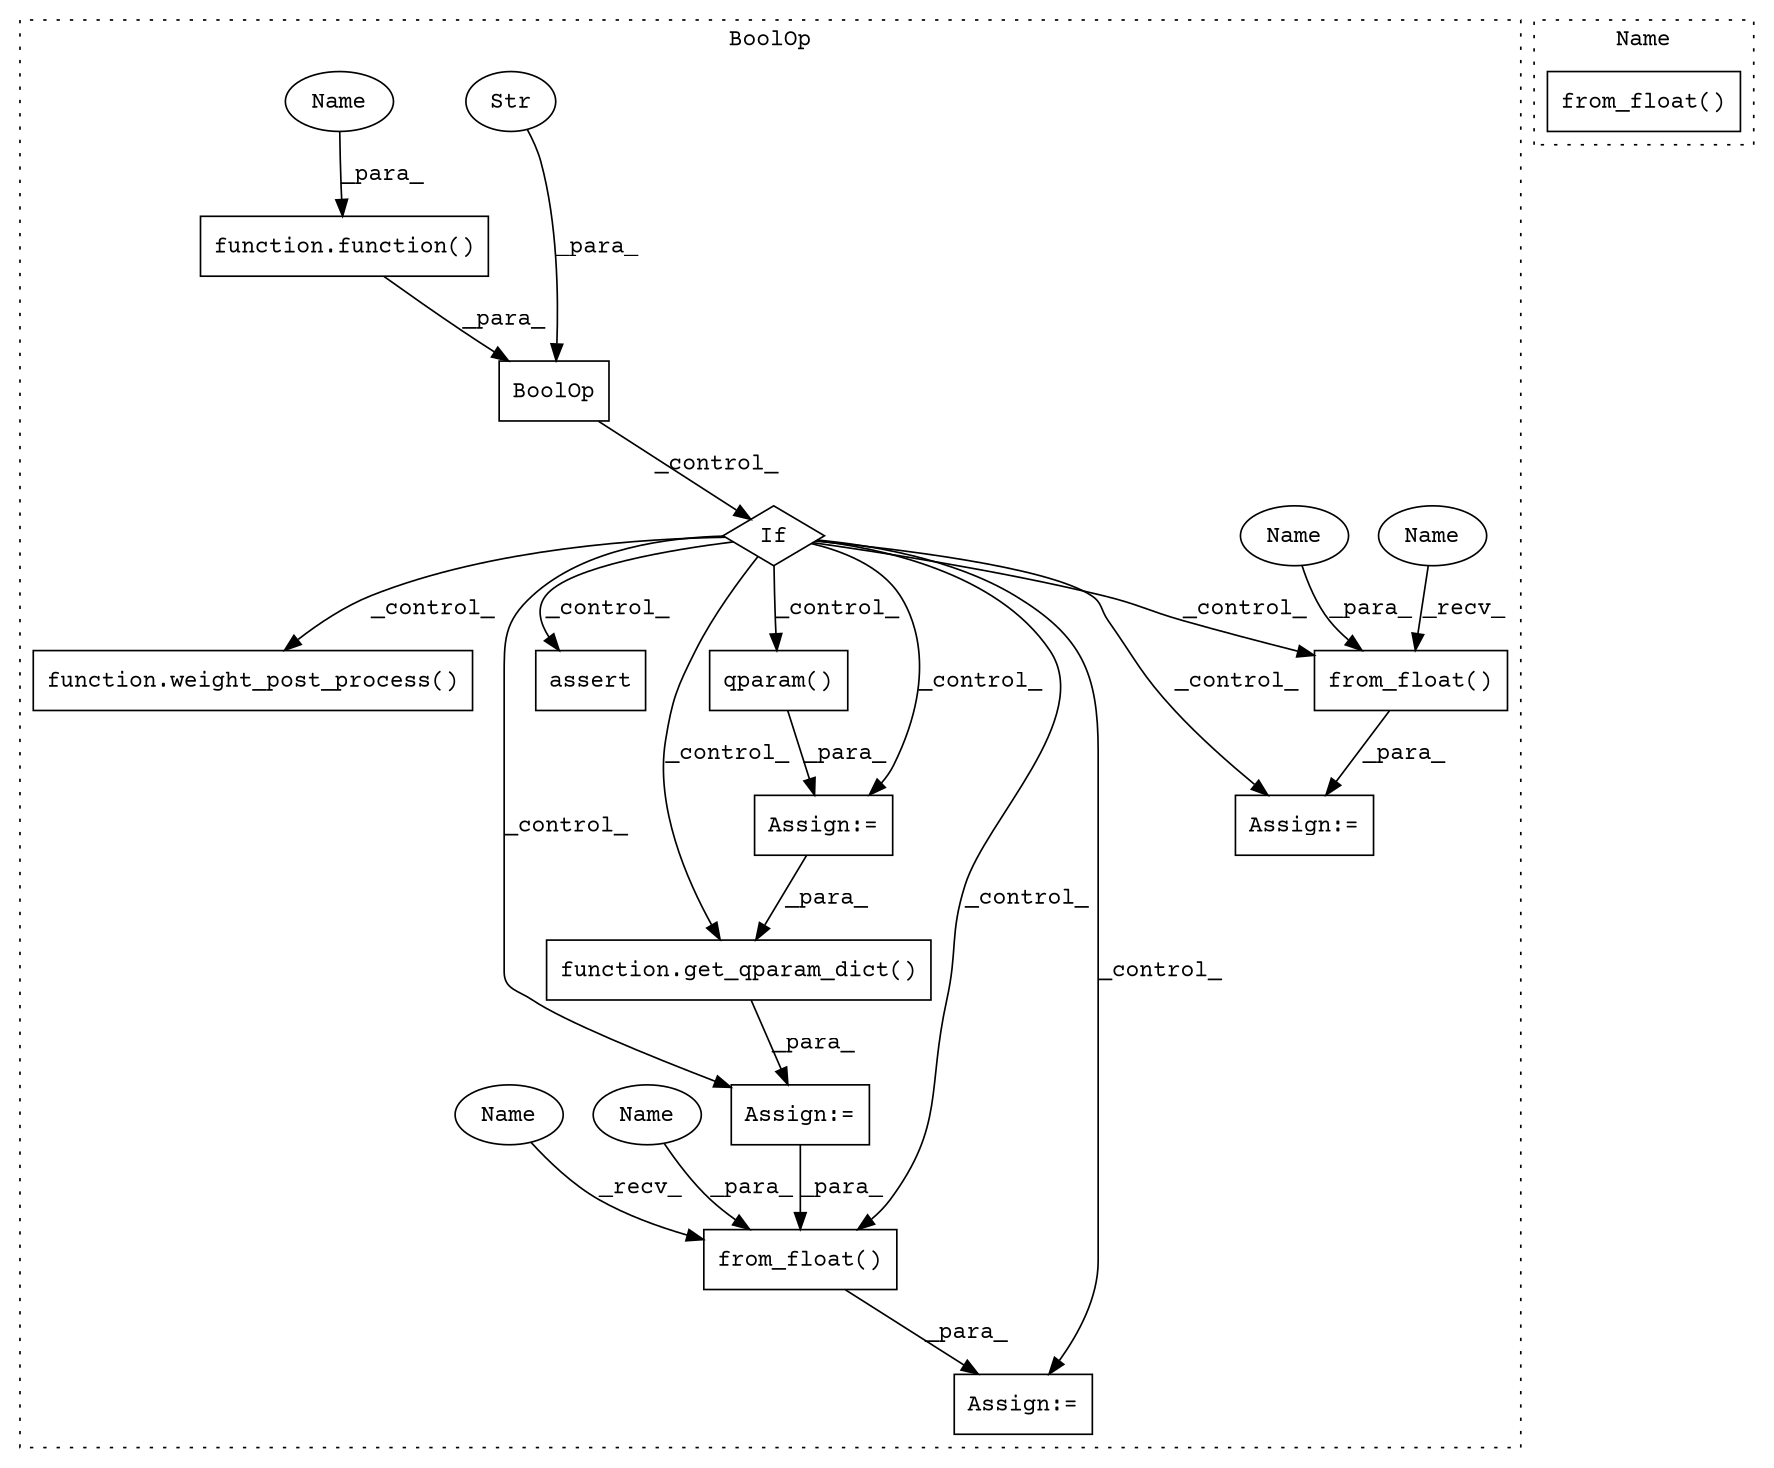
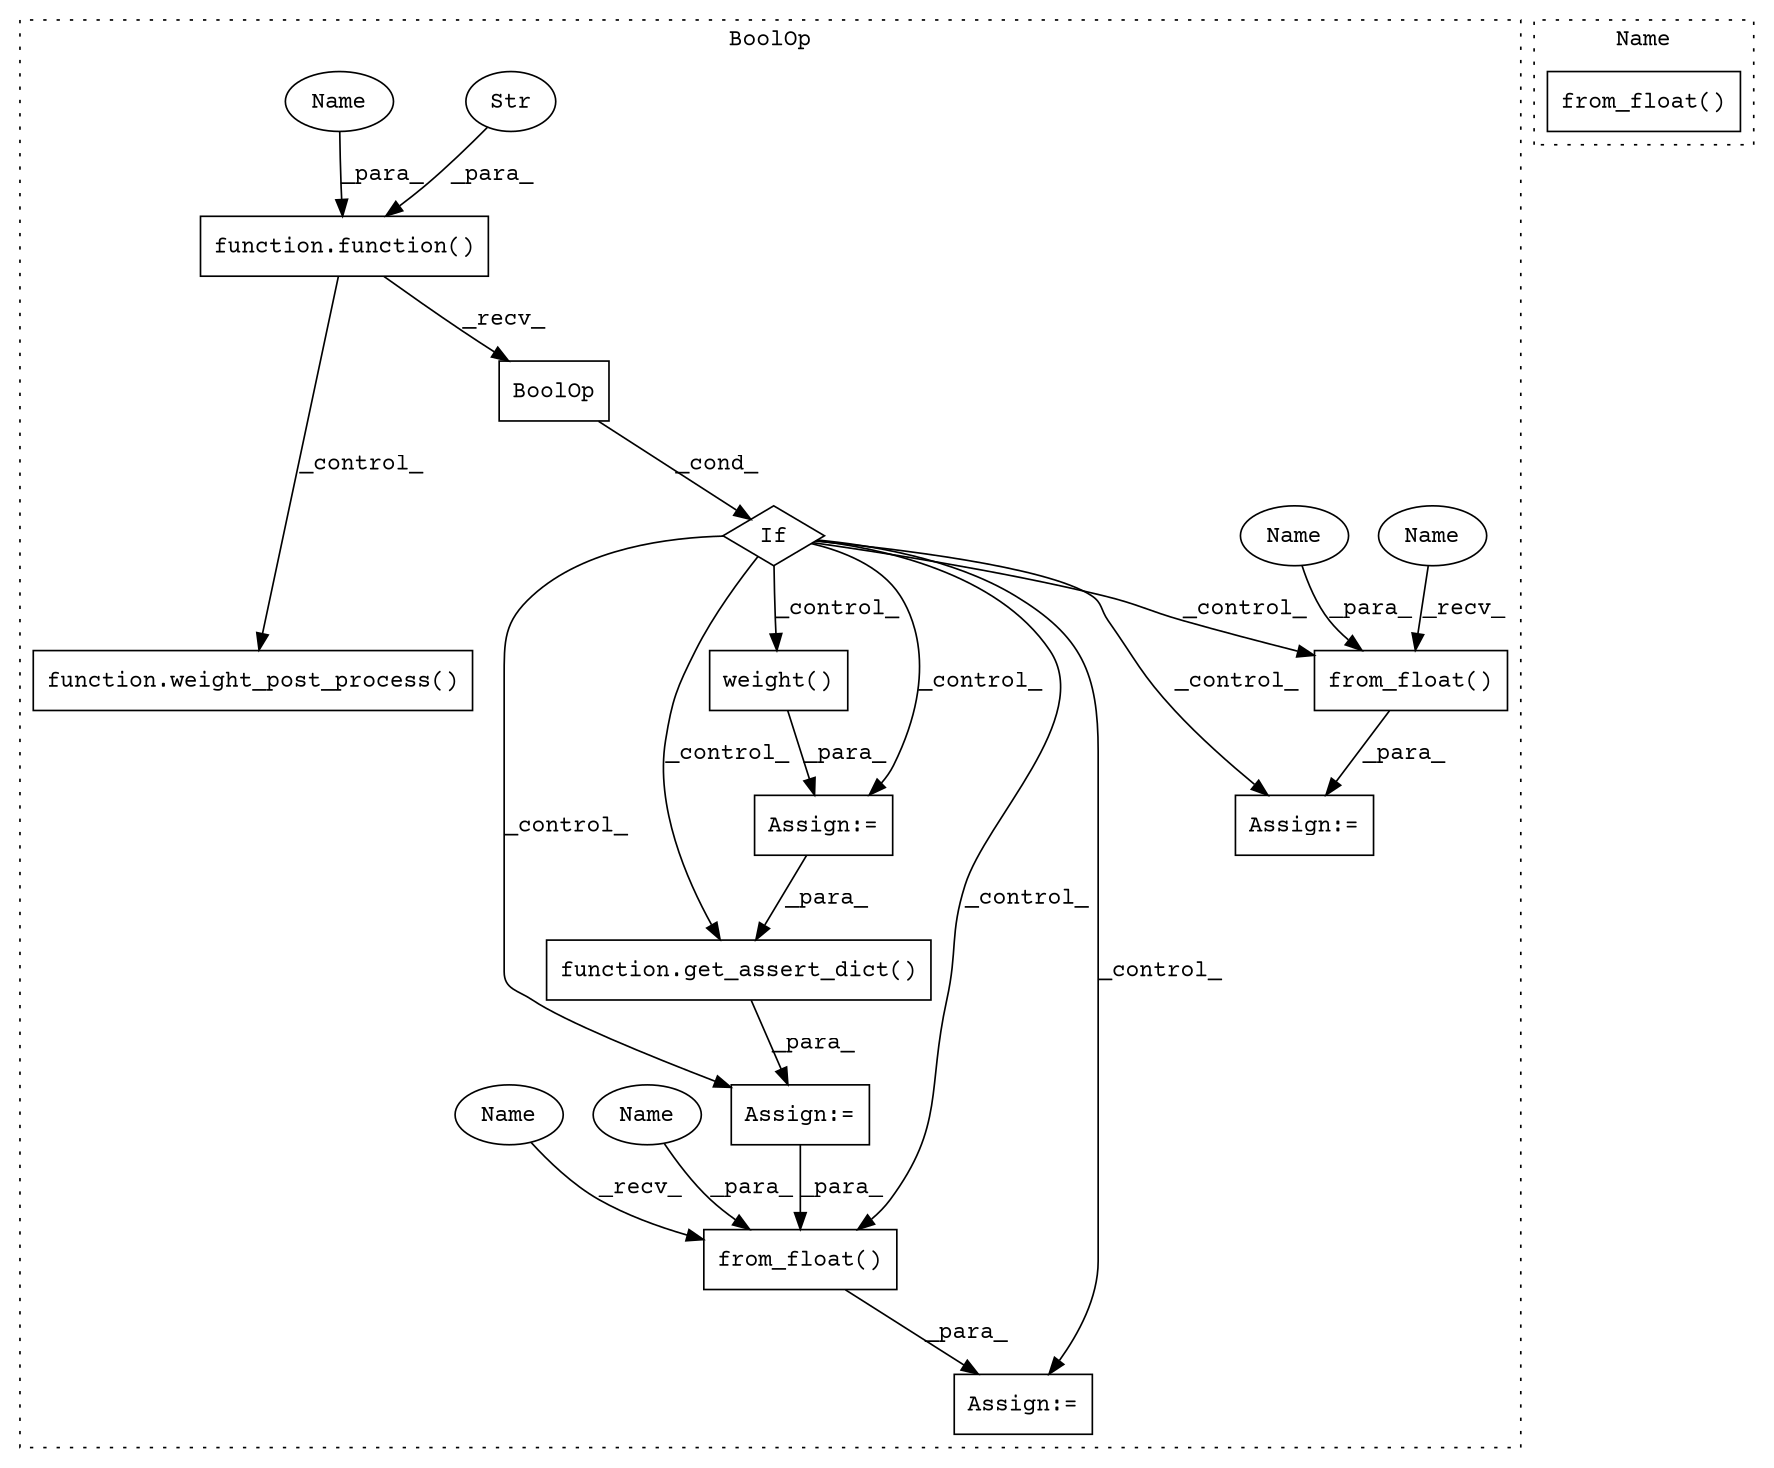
edge "Str" -> "BoolOp": now "Str" -> "function.function()"
edge "function.function()" -> "BoolOp": label "_para_" -> "_recv_"
edge "BoolOp" -> "If": label "_control_" -> "_cond_"
edge "If" -> "function.weight_post_process()": now "function.function()" -> "function.weight_post_process()"
node "assert": removed
node "qparam()": label "qparam()" -> "weight()"
node "function.get_qparam_dict()": label "function.get_qparam_dict()" -> "function.get_assert_dict()"
